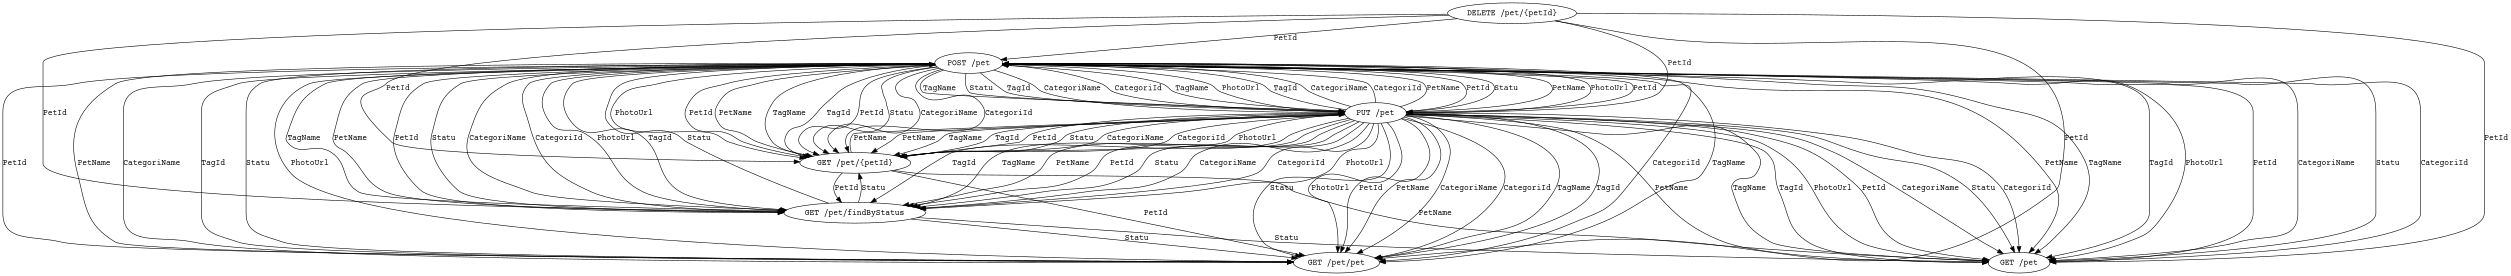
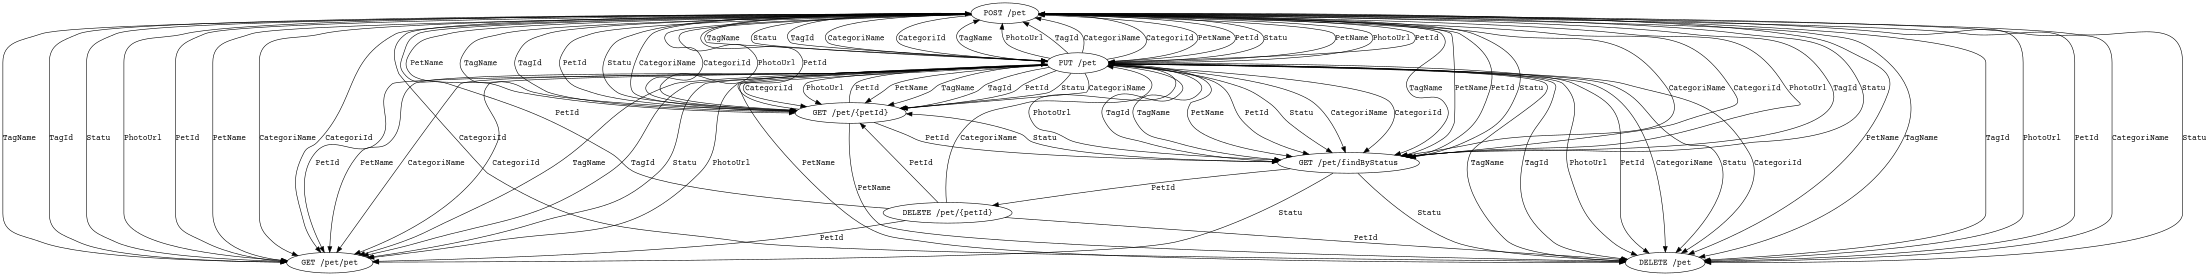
edge "DELETE /pet/{petId}" -> "GET /pet/findByStatus": reversed
edge "DELETE /pet/{petId}" -> "PUT /pet": label "PetId" -> "CategoriName"
edge "GET /pet/{petId}" -> "PUT /pet": label "PetName" -> "PetId"
edge "GET /pet/{petId}" -> "GET /pet/pet": removed, label "PetId"
node "GET /pet": label "GET /pet" -> "DELETE /pet"
